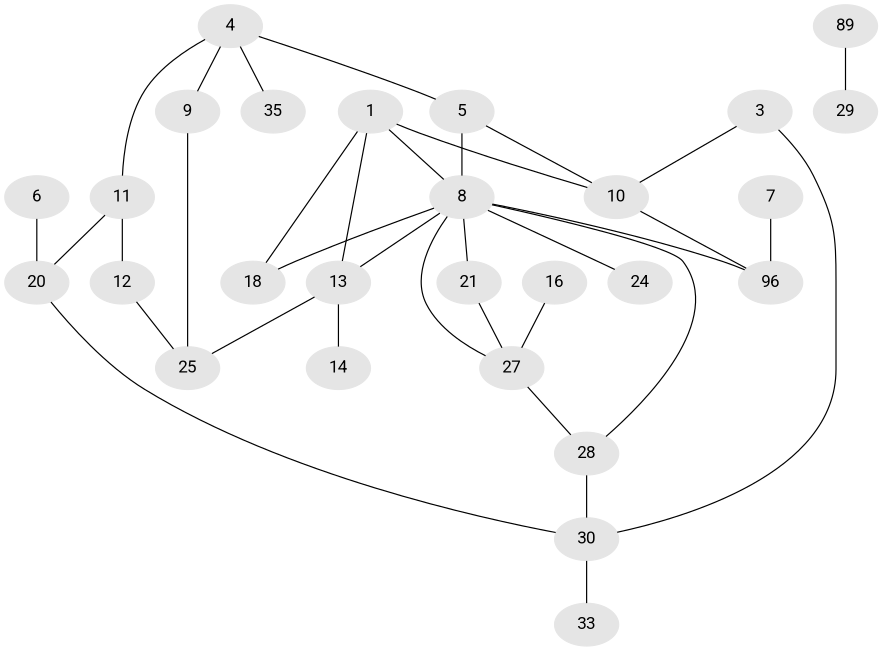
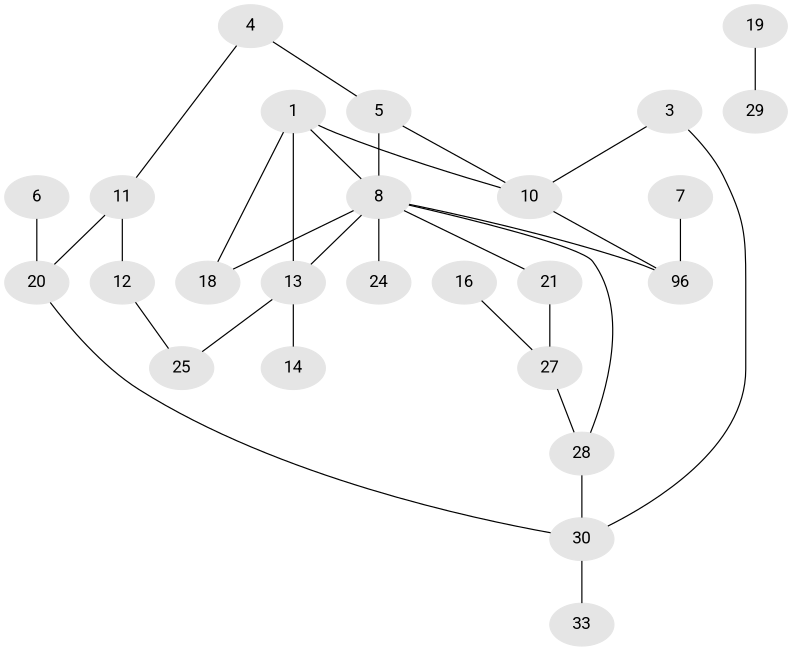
node "89": label "89" -> "19"
node "9": removed
node "35": removed
edge "8" -- "27": removed
